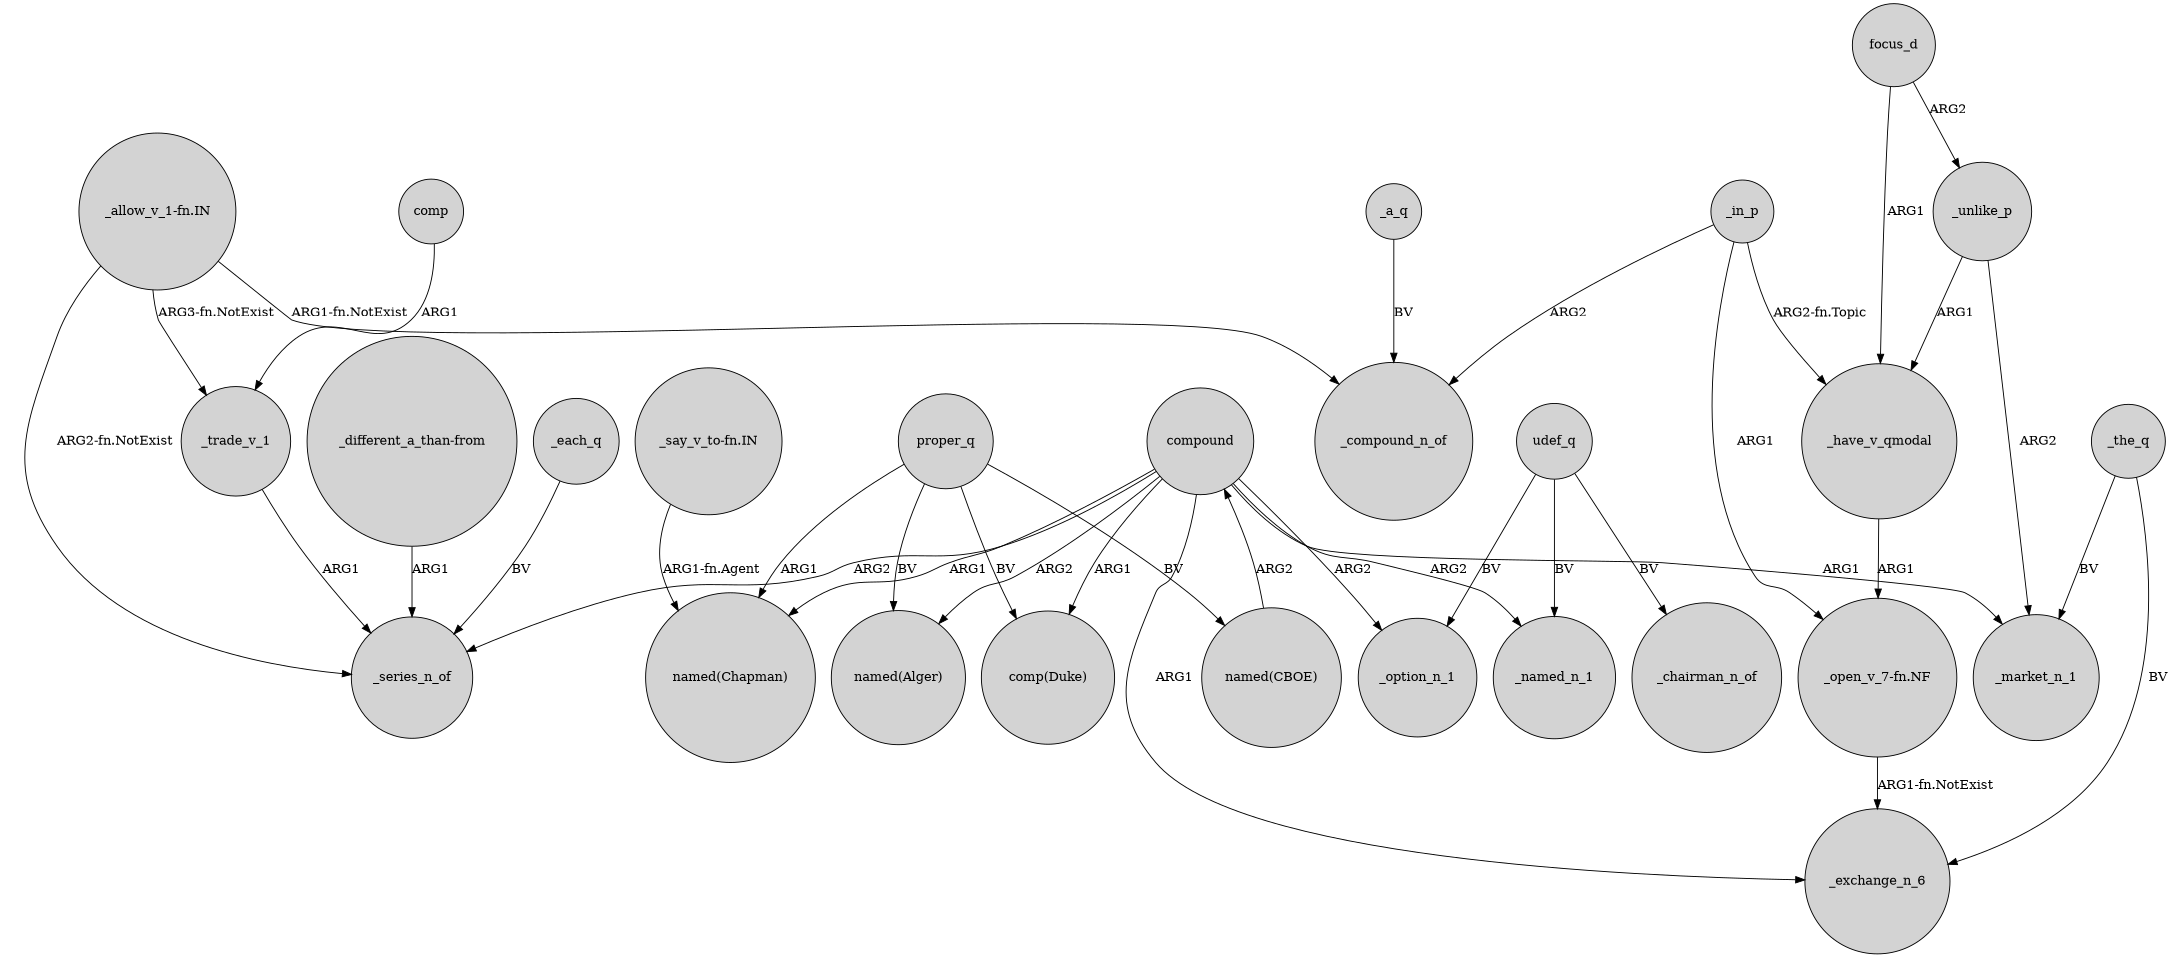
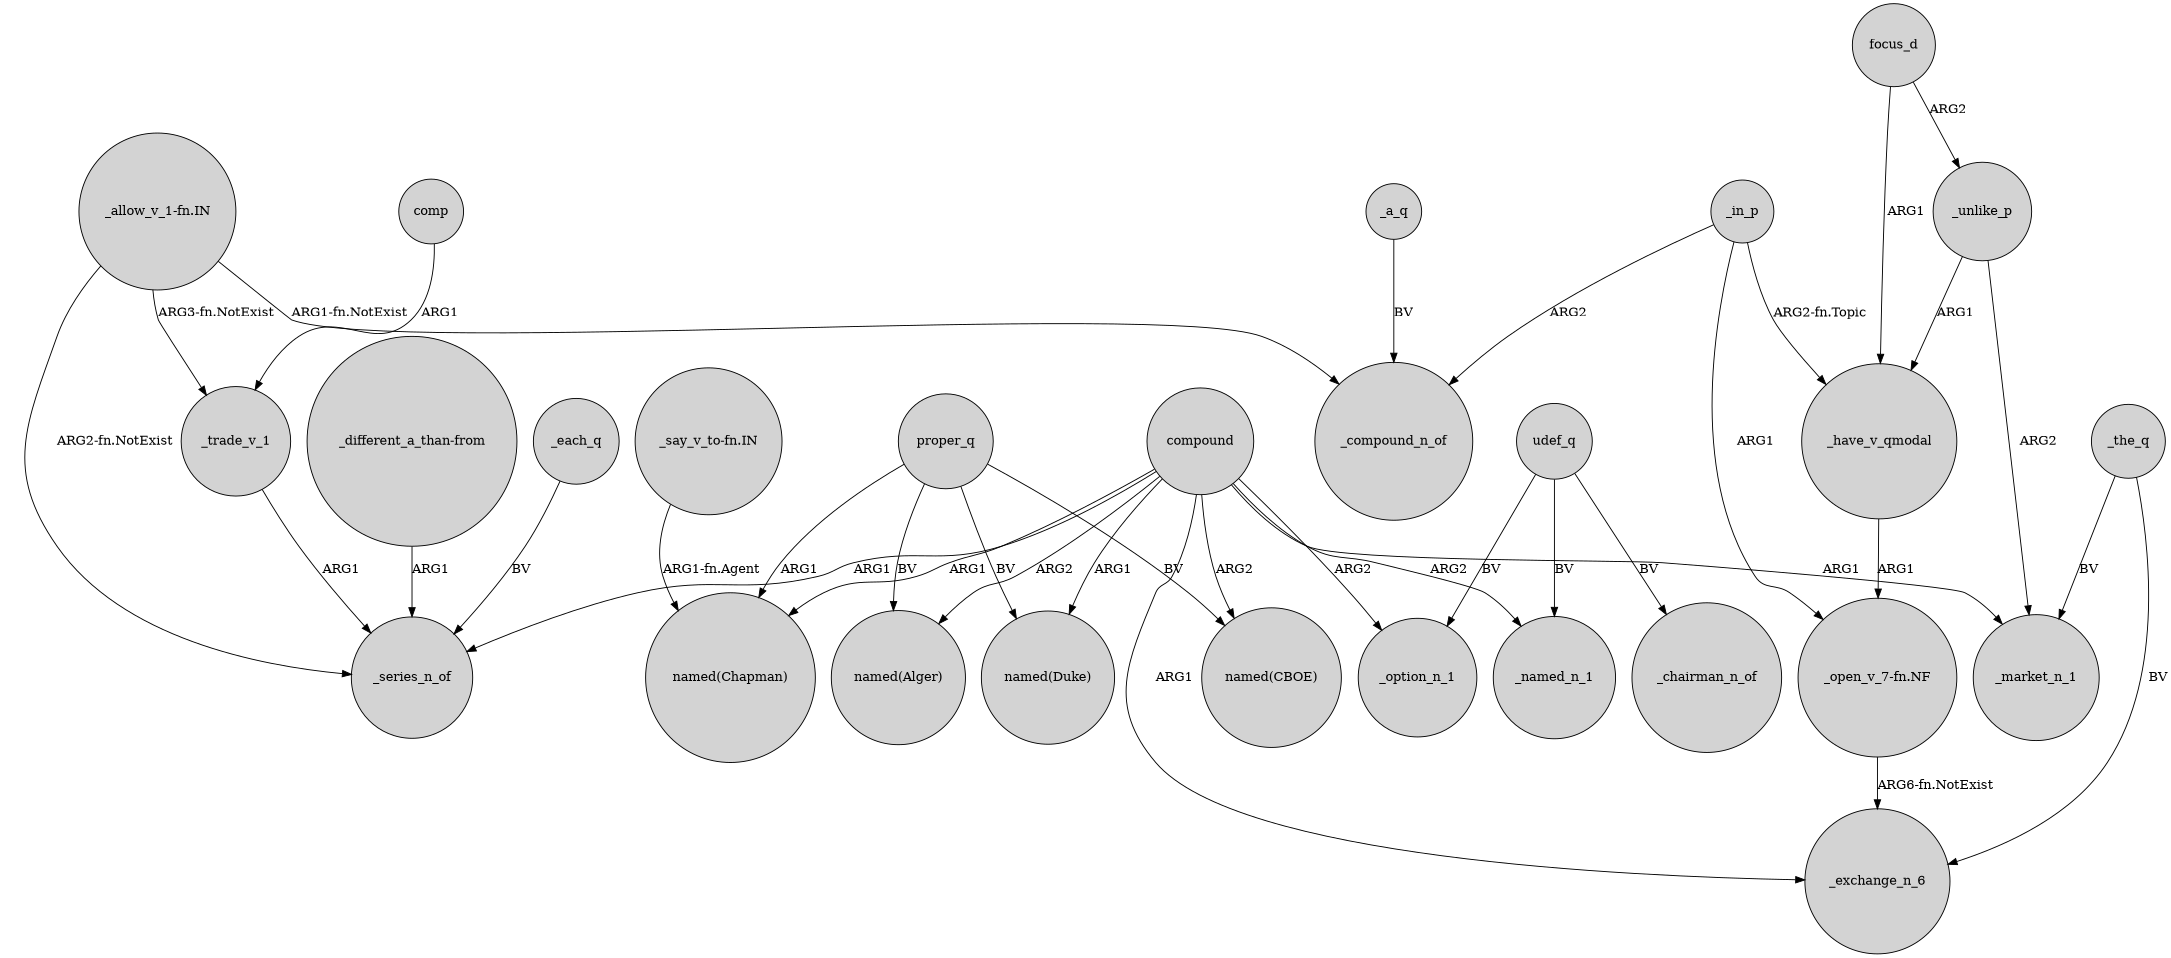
edge "named(CBOE)" -> "compound": reversed
edge "compound" -> "_series_n_of": label "ARG2" -> "ARG1"
node "comp(Duke)": label "comp(Duke)" -> "named(Duke)"
edge "_open_v_7-fn.NF" -> "_exchange_n_6": label "ARG1-fn.NotExist" -> "ARG6-fn.NotExist"
